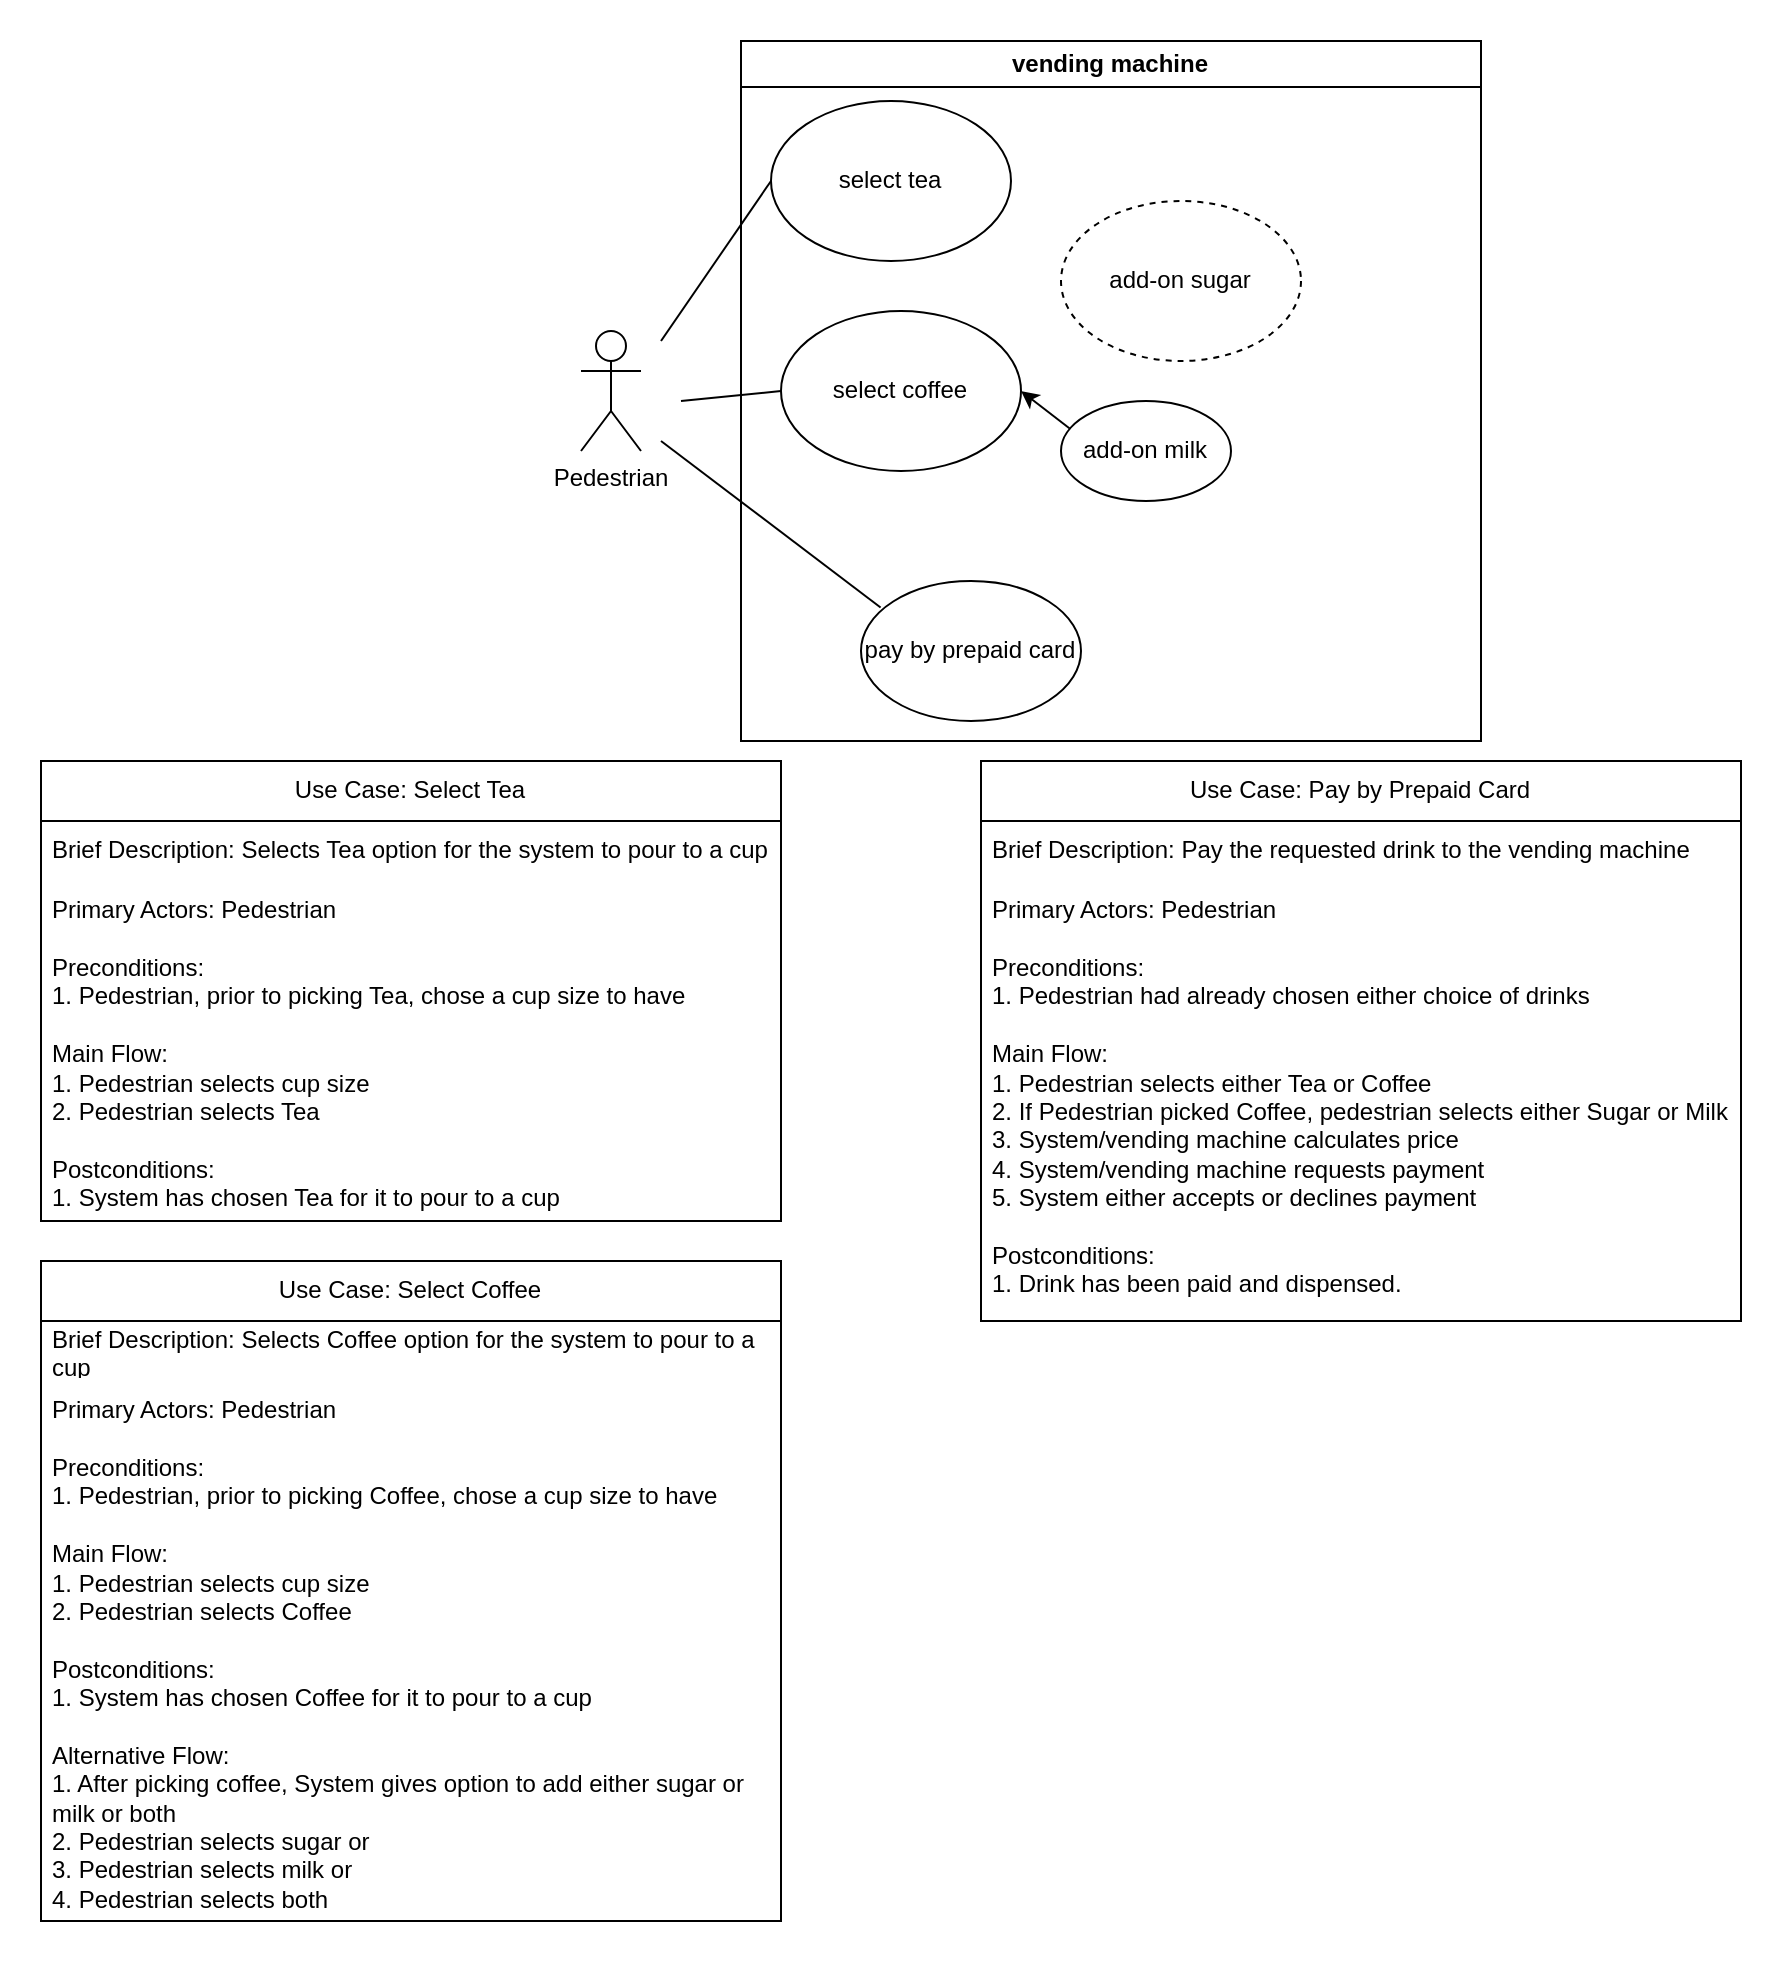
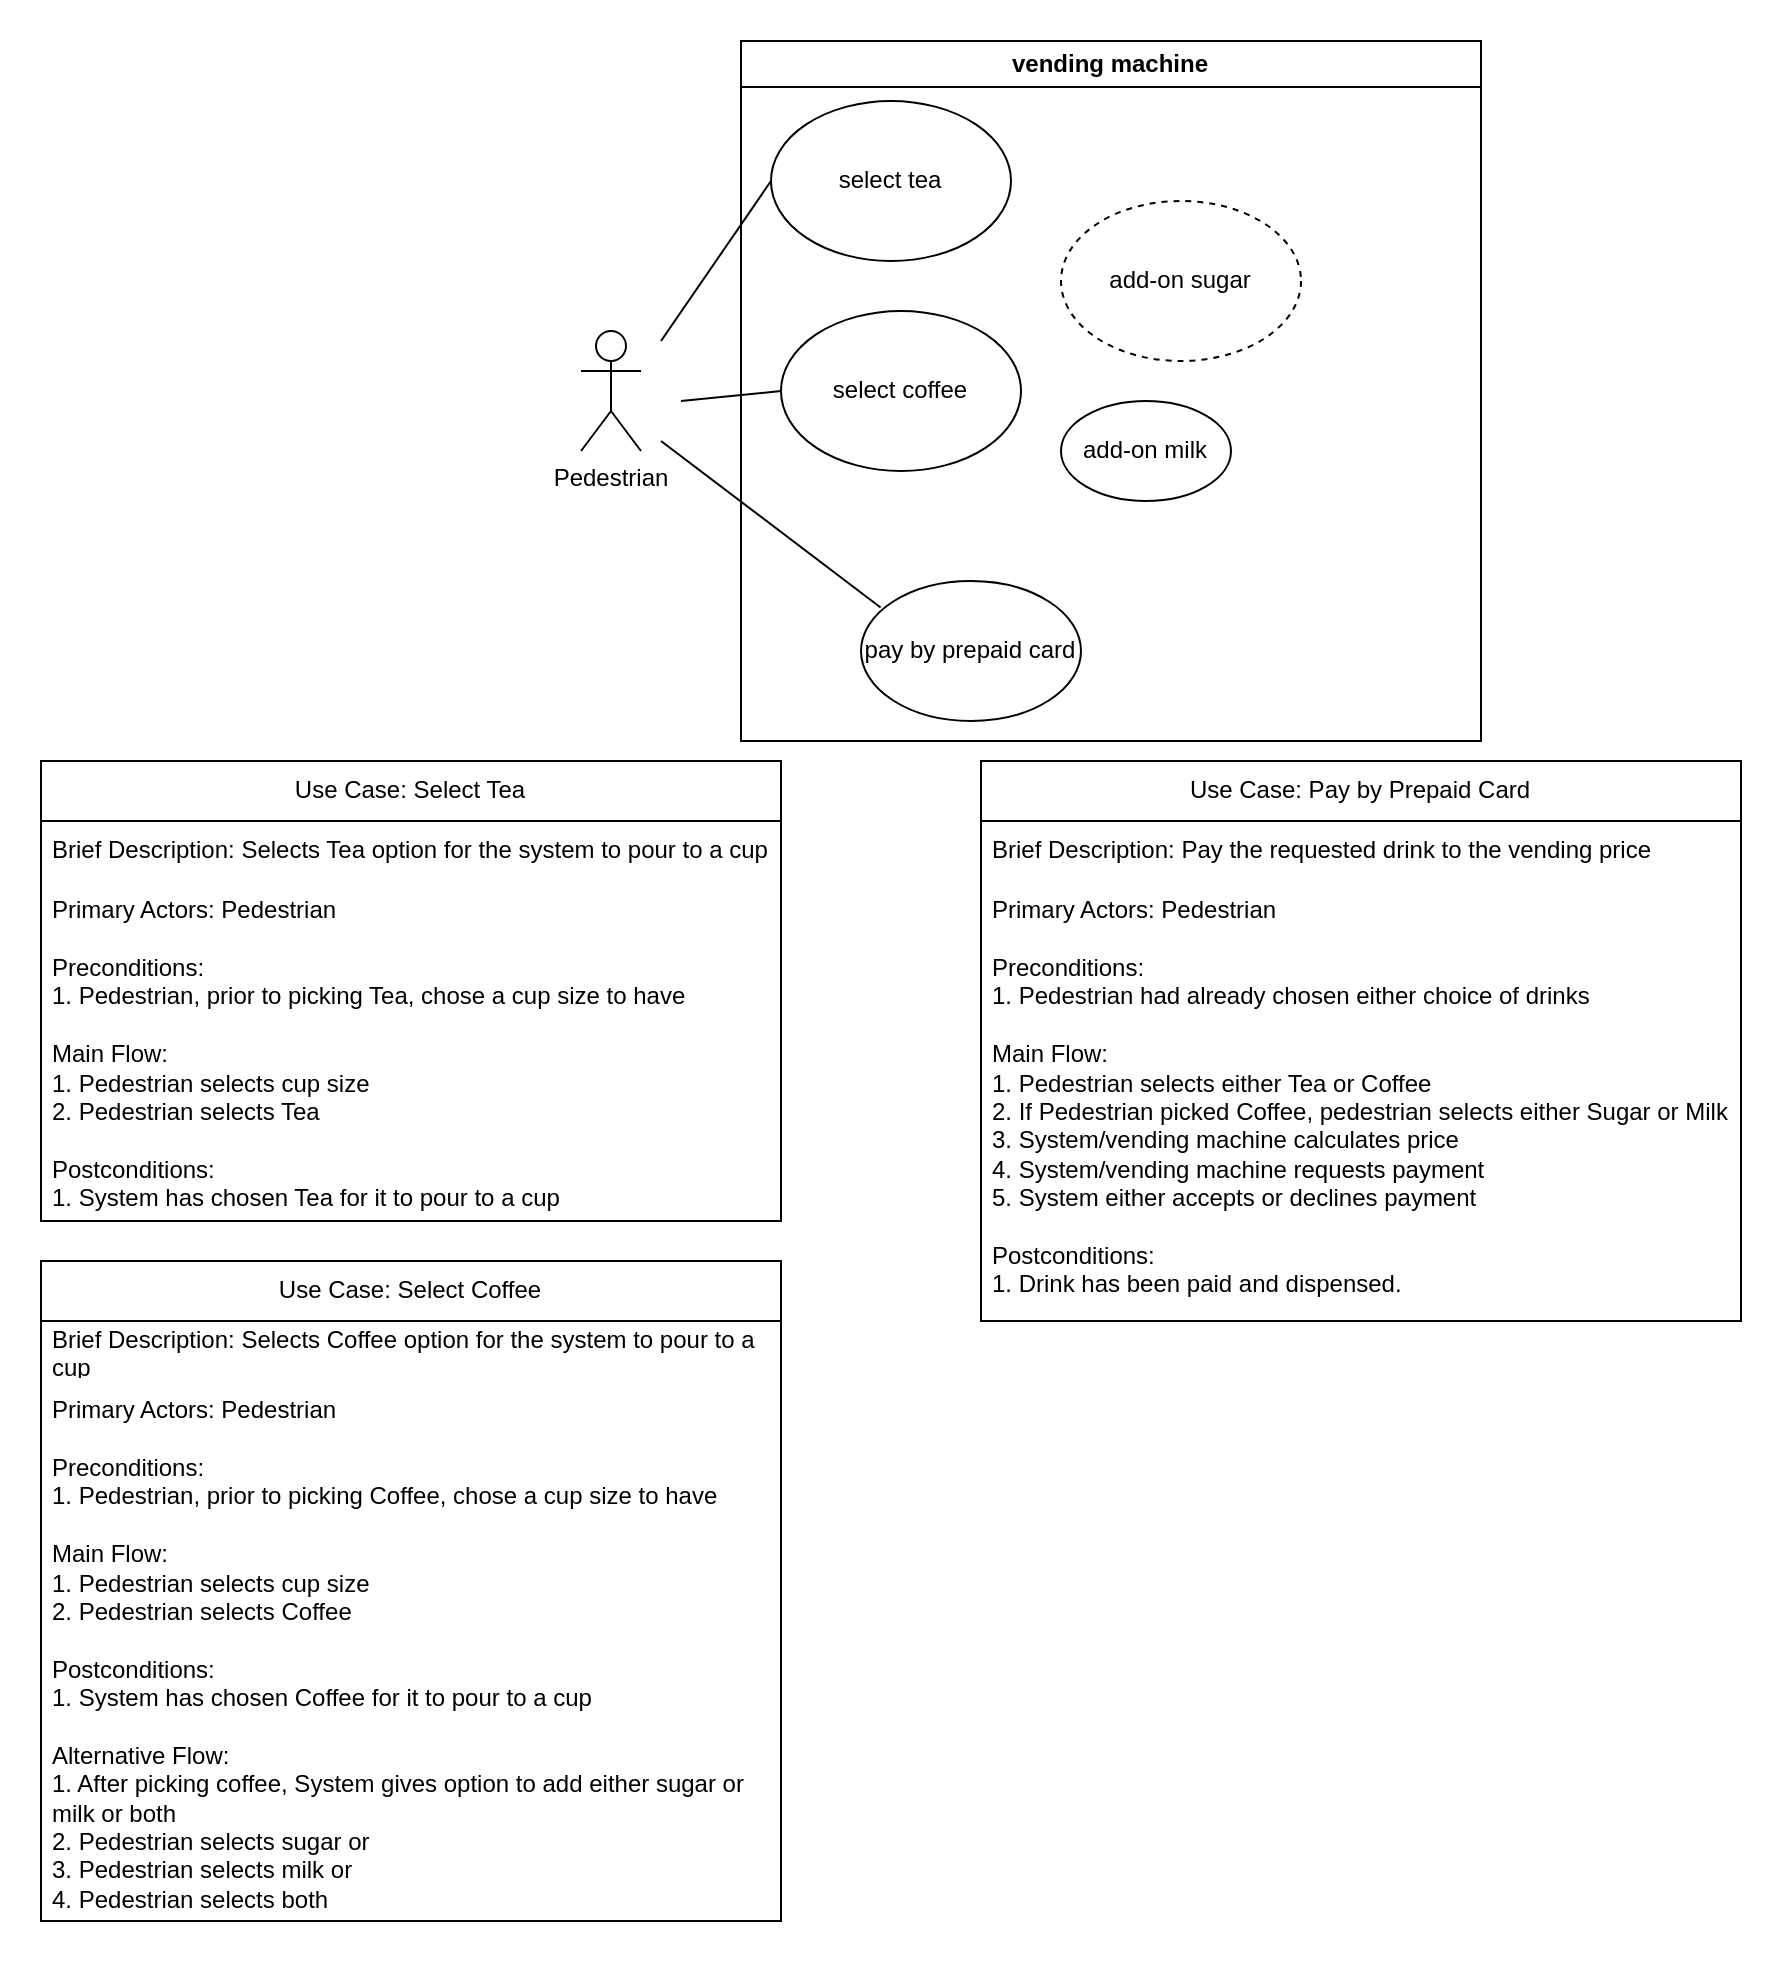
edge "add-on milk" -> "select coffee": removed
node "Brief Description: Pay the requested drink to the vending machine": label "Brief Description: Pay the requested drink to the vending machine" -> "Brief Description: Pay the requested drink to the vending price"
